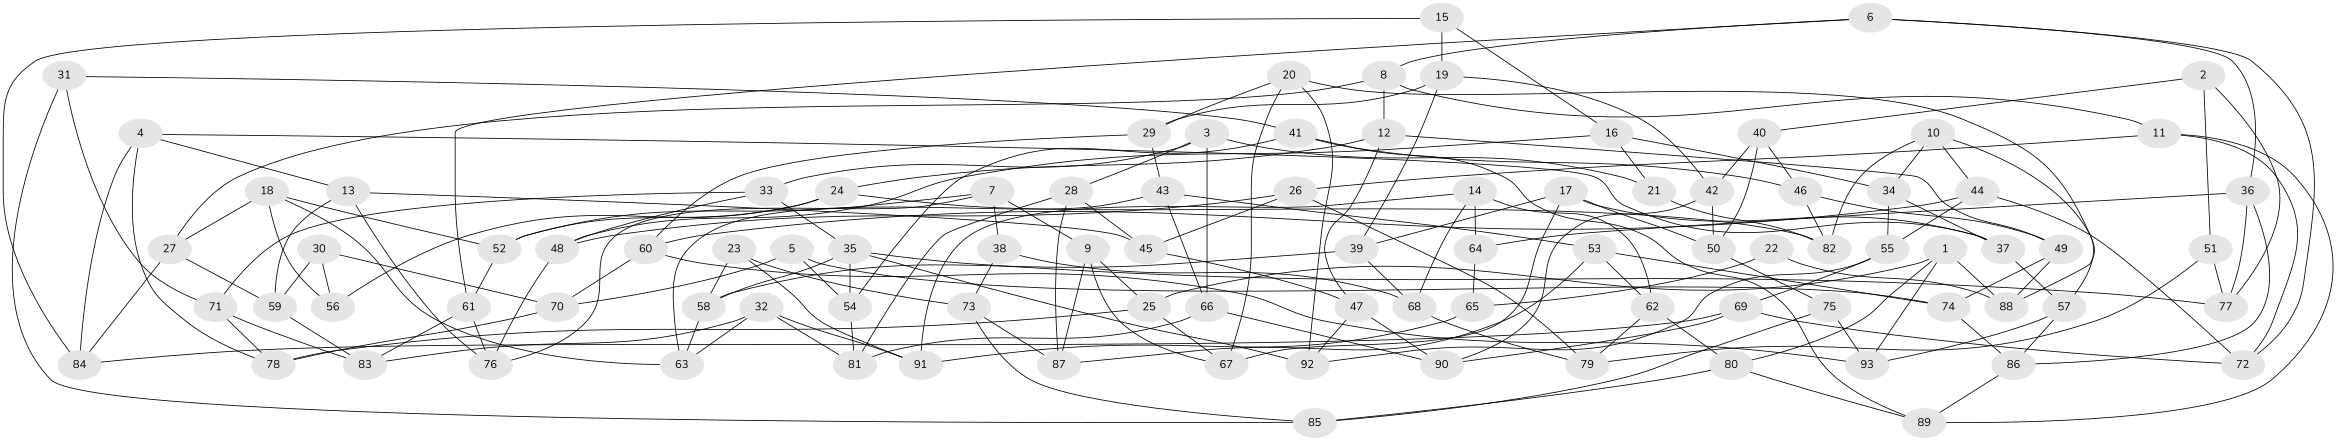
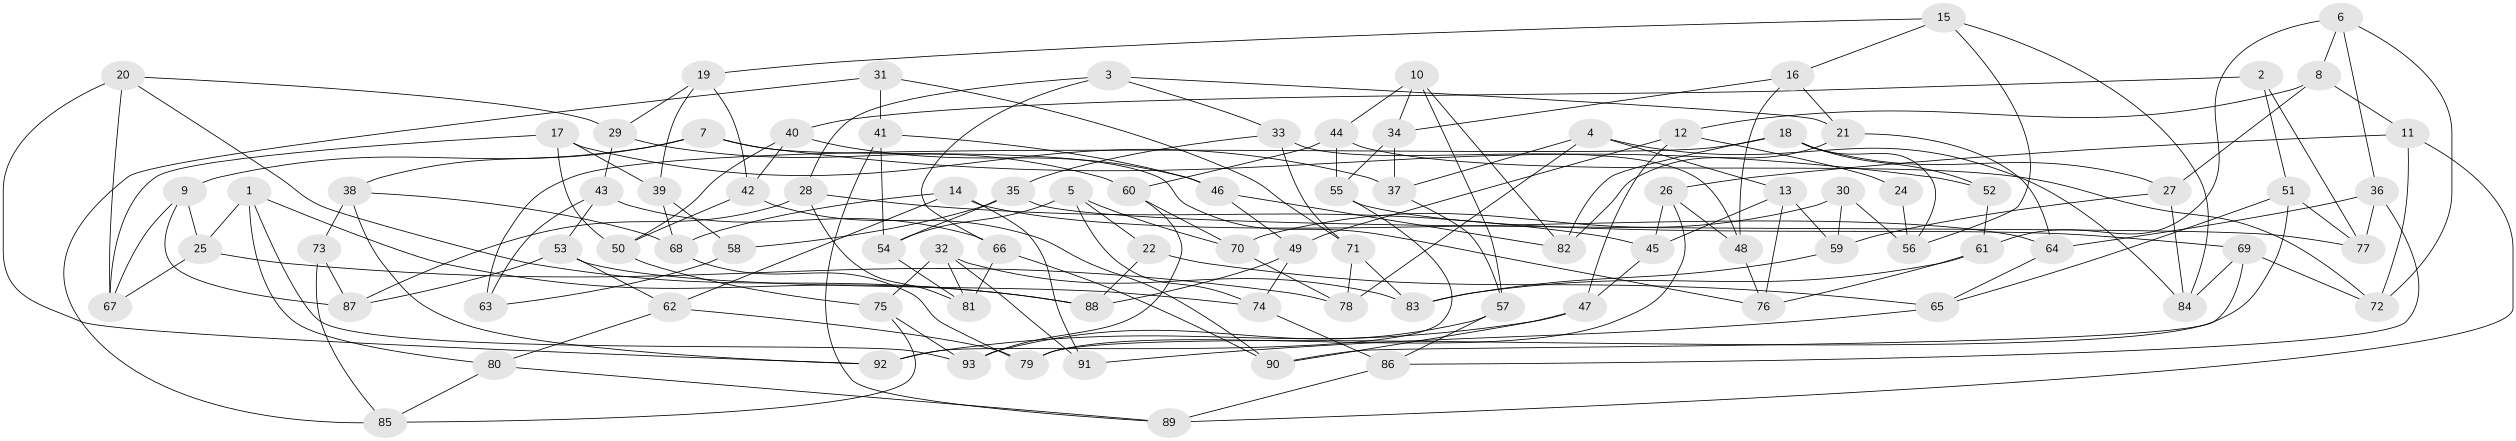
edge "15" -- "56": added
edge "21" -- "64": added
edge "24" -- "82": now "18" -- "82"
edge "24" -- "52": removed
edge "5" -- "22": added
node "23": removed
edge "51" -- "65": added
edge "35" -- "92": now "38" -- "92"
edge "32" -- "63": now "32" -- "75"
